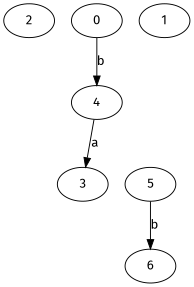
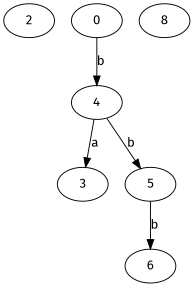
node "1": label "1" -> "8"
edge "4" -> "5": added, label "b"
